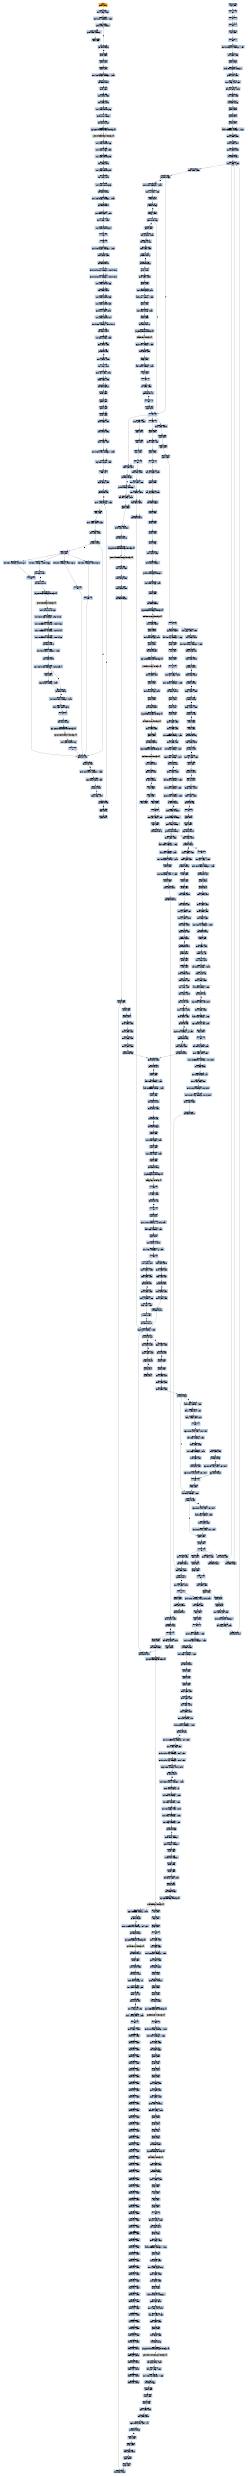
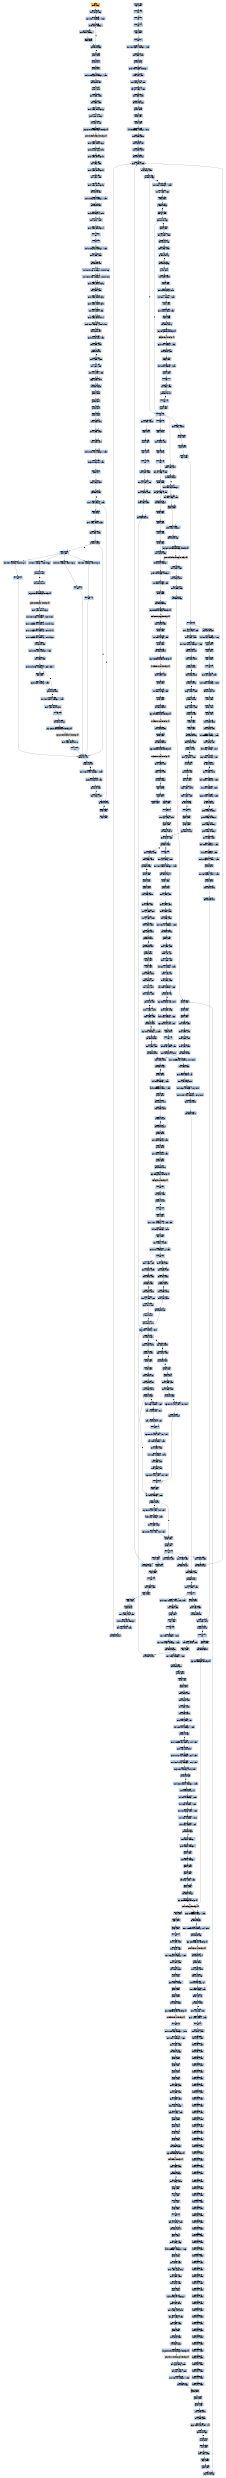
node "0x0040124e movl %eax, %esi": added
